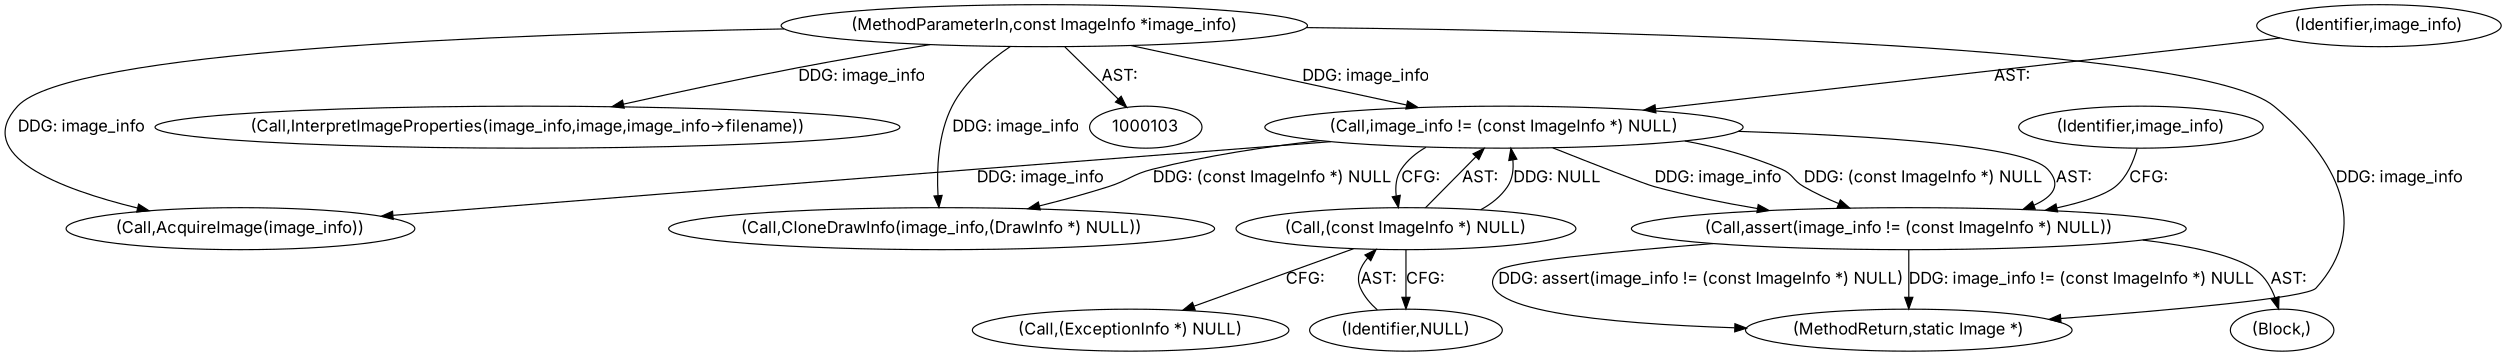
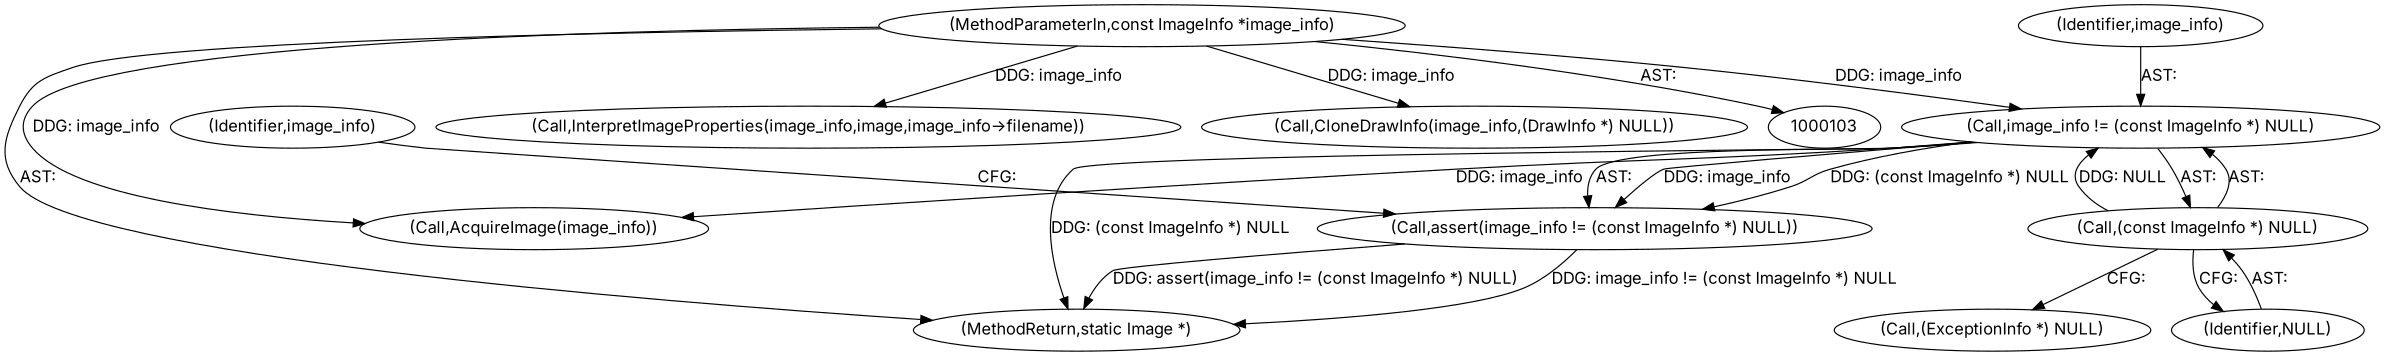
edge "(Call,image_info != (const ImageInfo *) NULL)" -> "(Call,CloneDrawInfo(image_info,(DrawInfo *) NULL))": now "(Call,image_info != (const ImageInfo *) NULL)" -> "(MethodReturn,static Image *)"
edge "(Call,image_info != (const ImageInfo *) NULL)" -> "(Call,(const ImageInfo *) NULL)": label "CFG: " -> "AST: "
edge "(MethodParameterIn,const ImageInfo *image_info)" -> "(MethodReturn,static Image *)": label "DDG: image_info" -> "AST: "
node "(Block,)": removed
